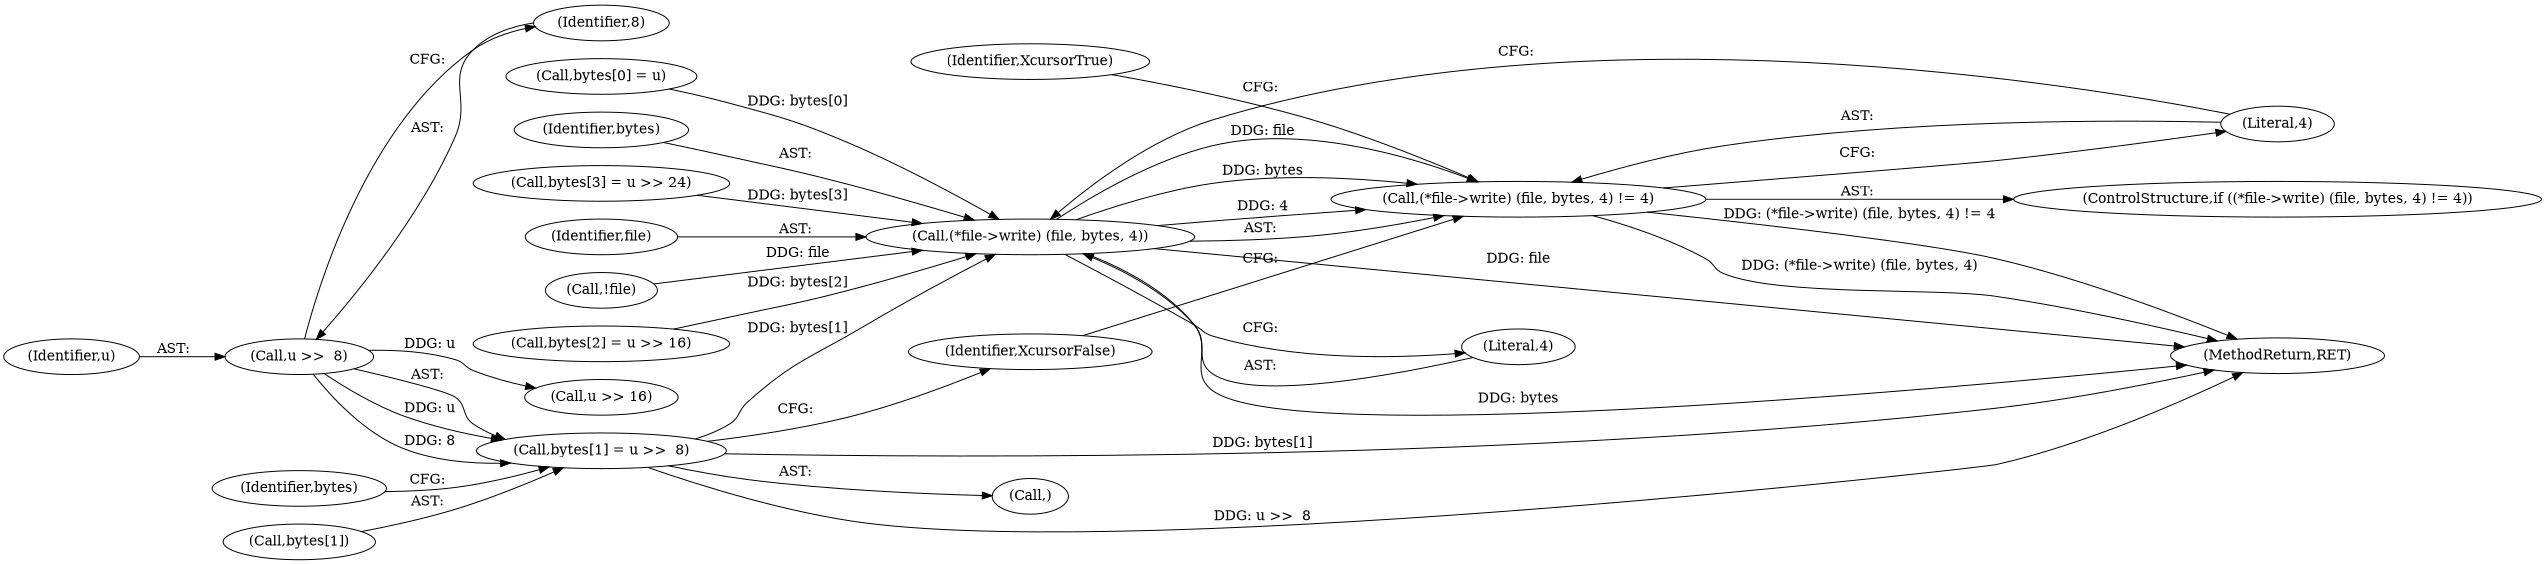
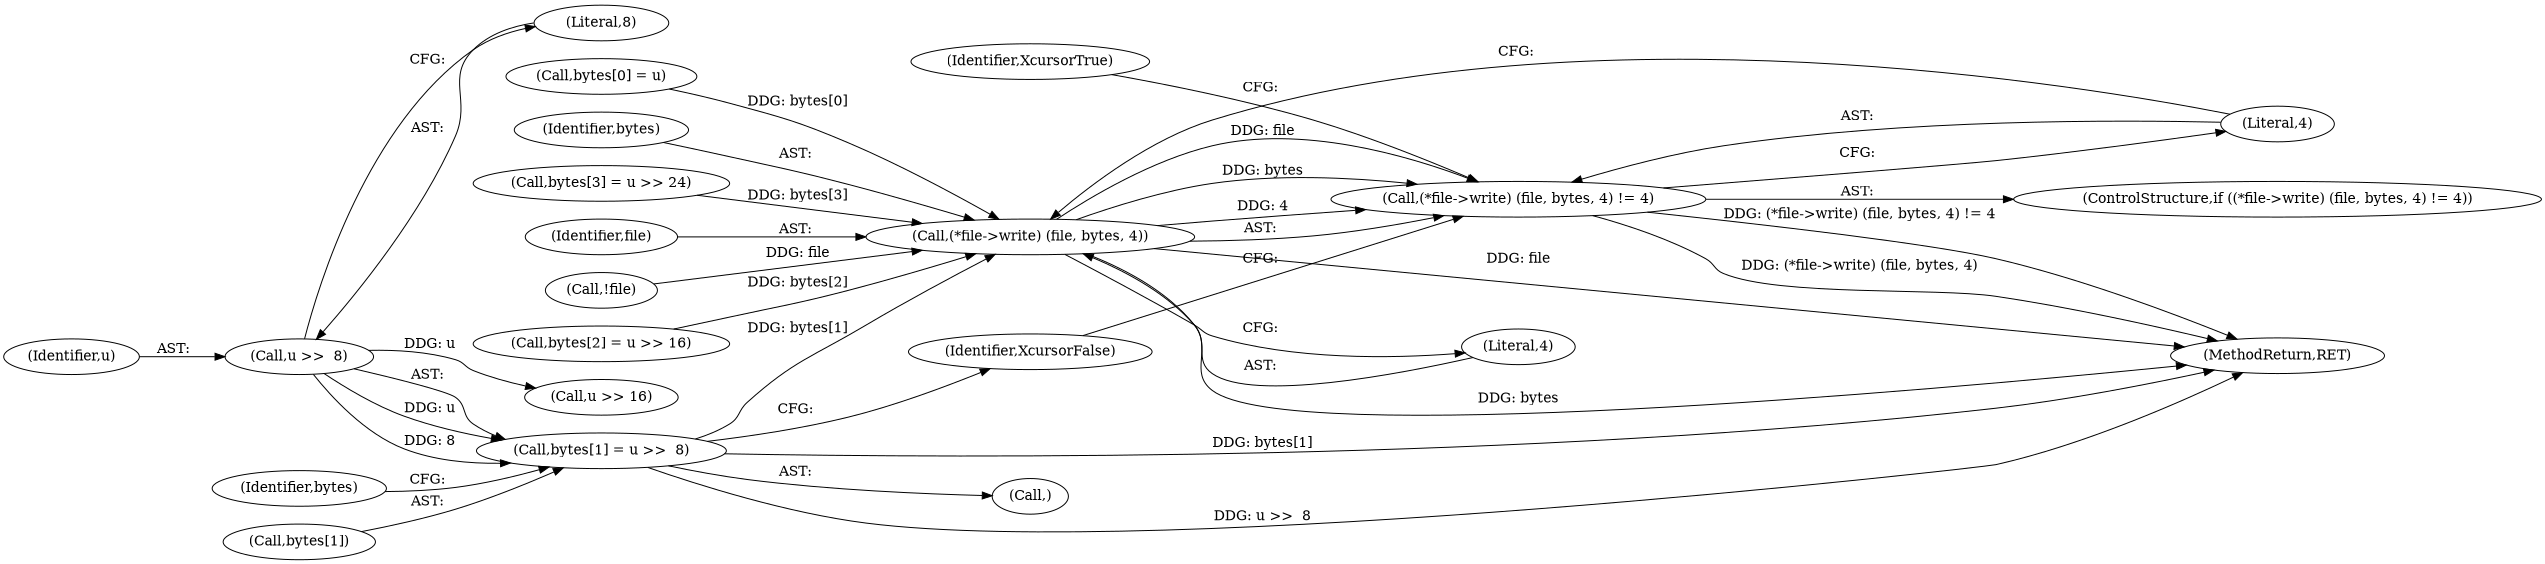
node "(Identifier,8)": label "(Identifier,8)" -> "(Literal,8)"
